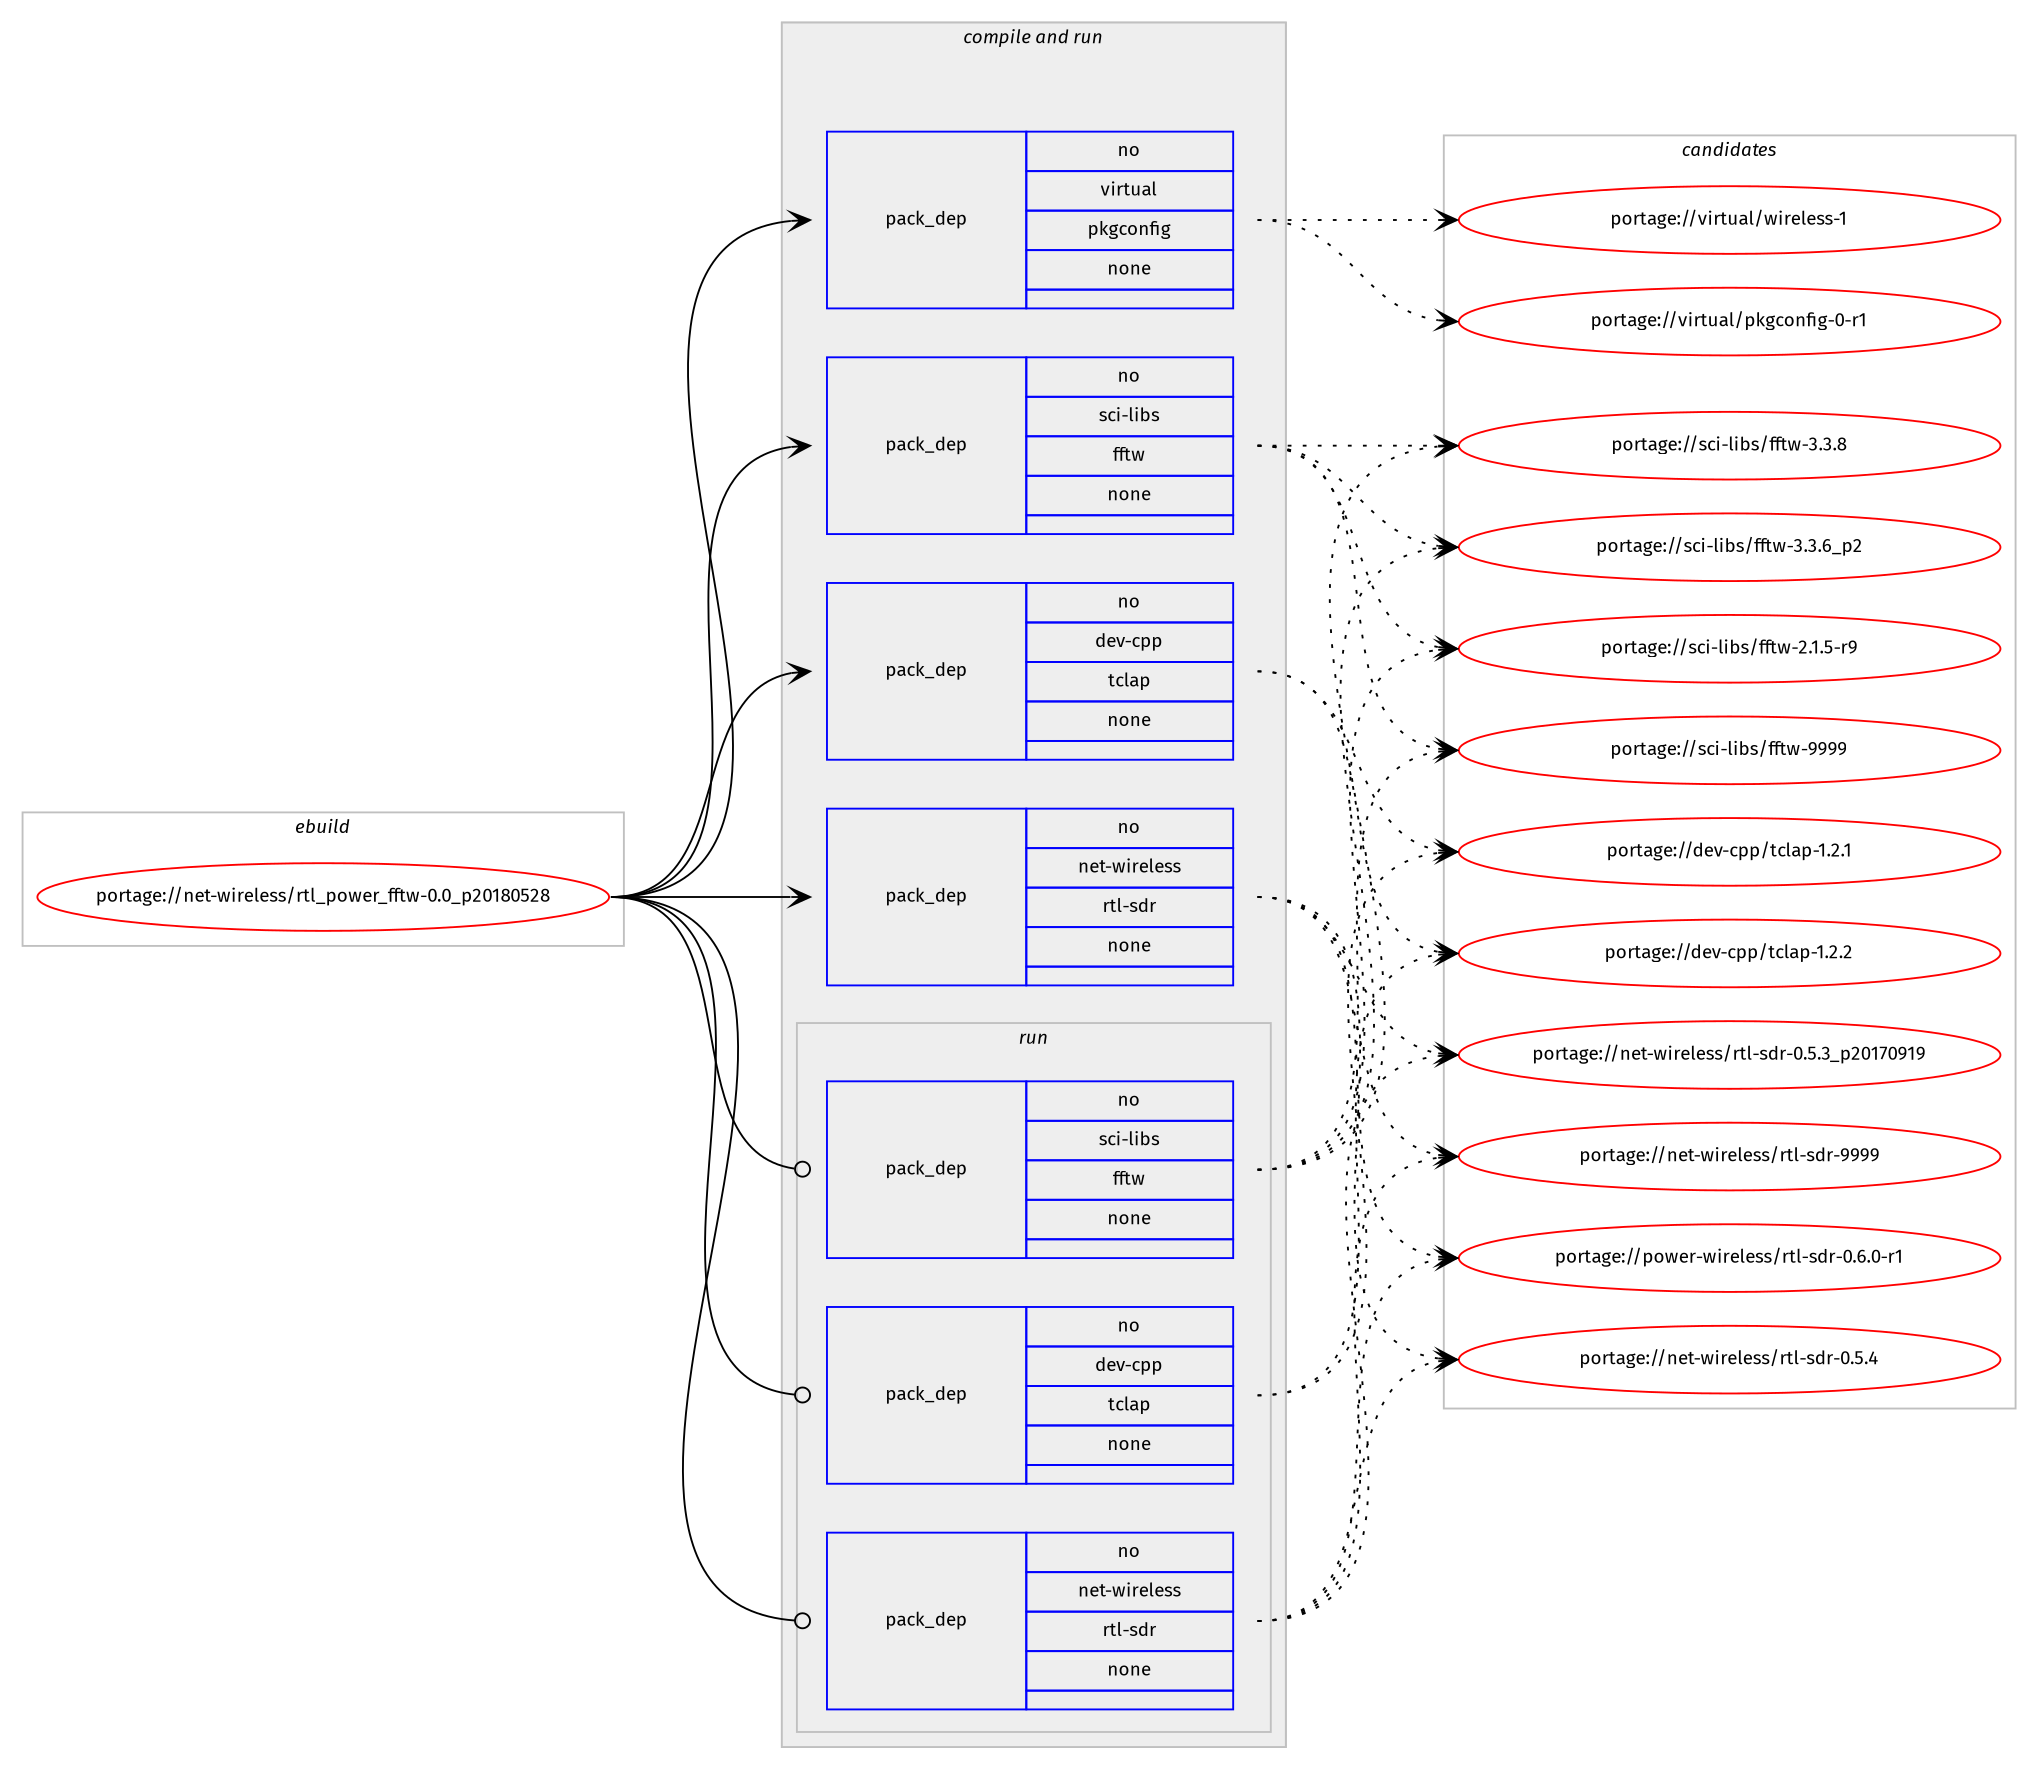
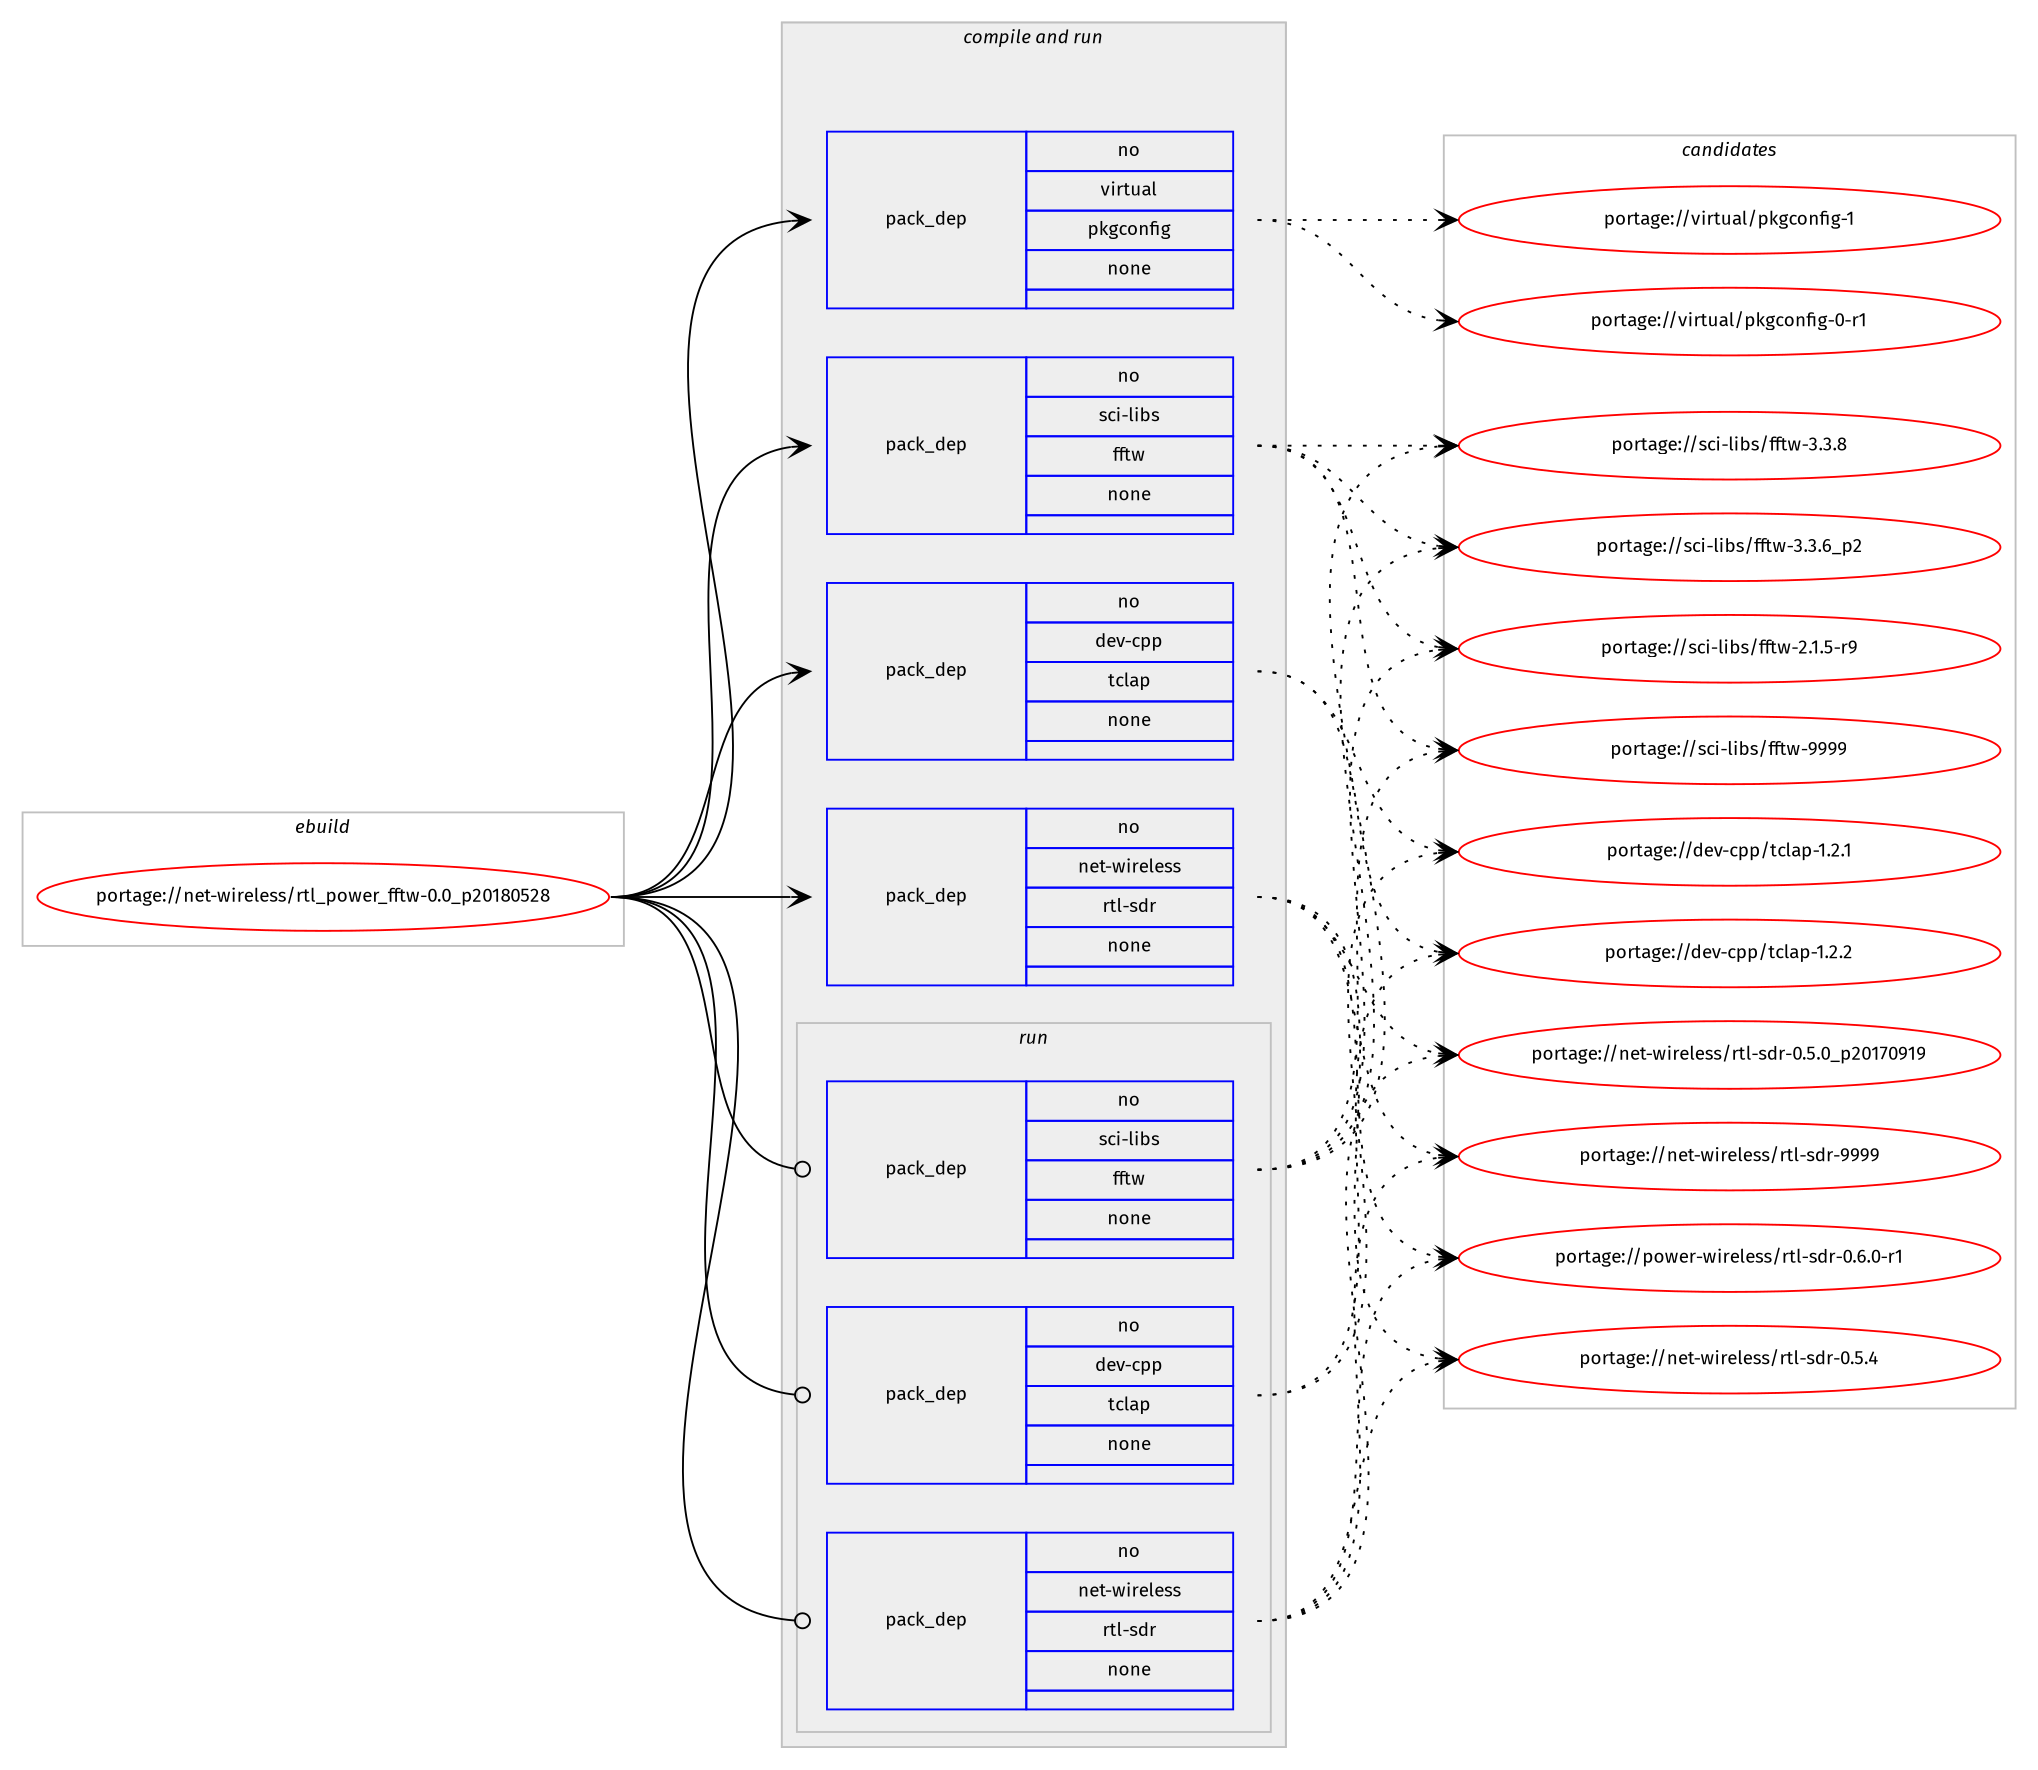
node "portage://virtual/wireless-1": label "portage://virtual/wireless-1" -> "portage://virtual/pkgconfig-1"
node "portage://net-wireless/rtl-sdr-0.5.3_p20170919": label "portage://net-wireless/rtl-sdr-0.5.3_p20170919" -> "portage://net-wireless/rtl-sdr-0.5.0_p20170919"
